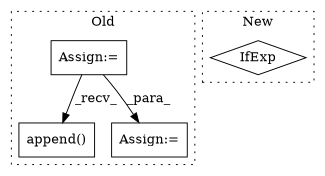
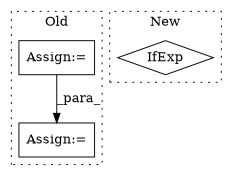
node "append()": removed
